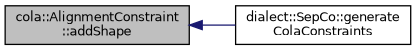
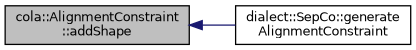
node "dialect::SepCo::generate ColaConstraints": label "dialect::SepCo::generate ColaConstraints" -> "dialect::SepCo::generate AlignmentConstraint"
